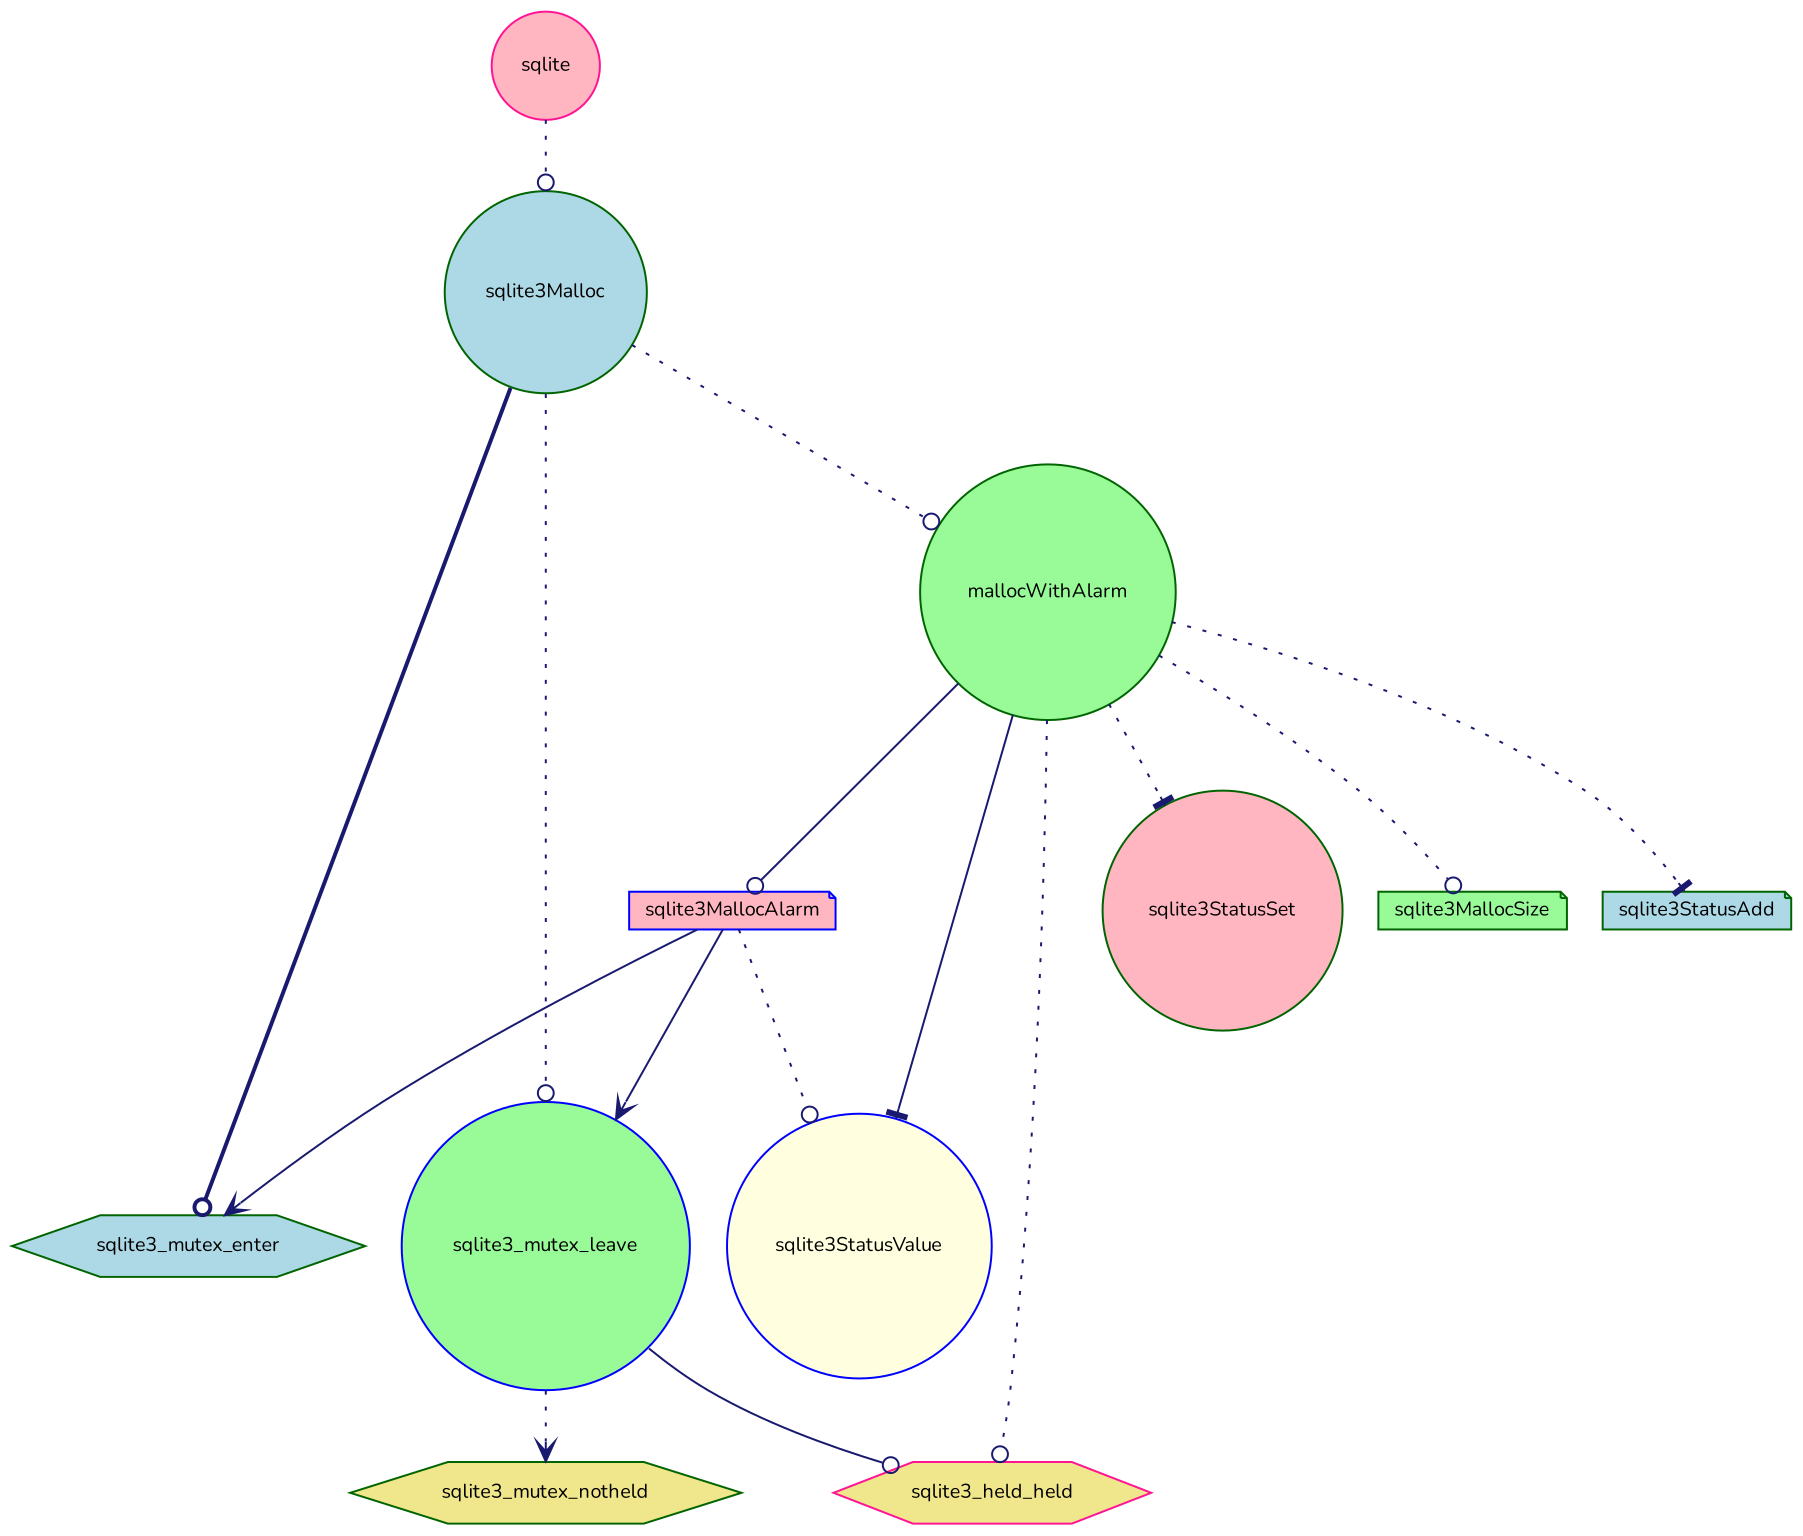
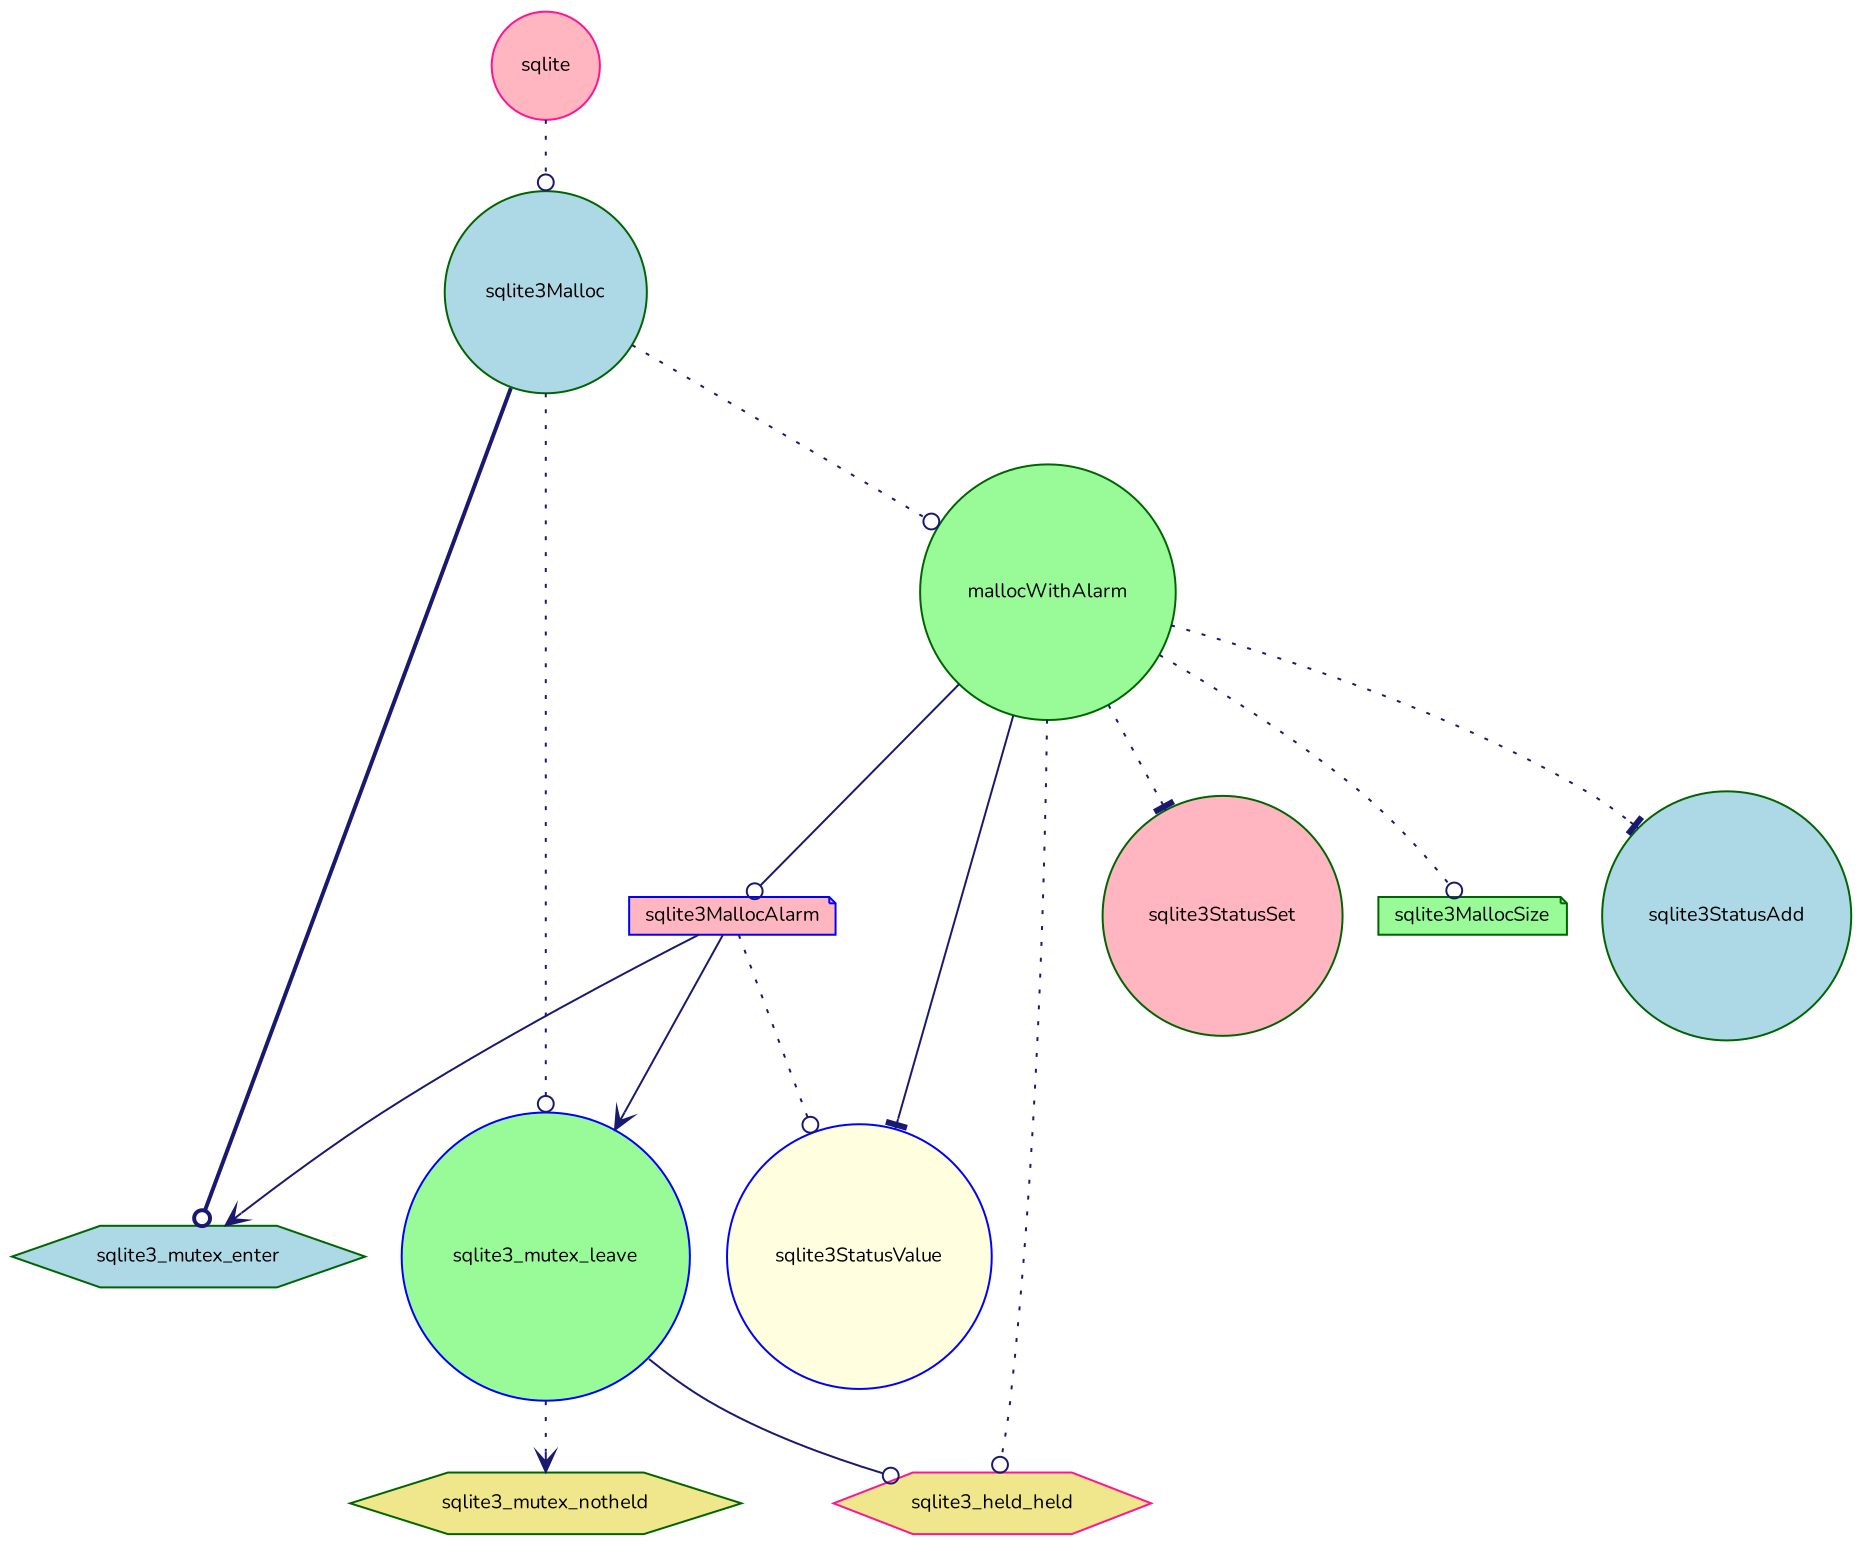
node "sqlite3StatusAdd": shape note -> circle
